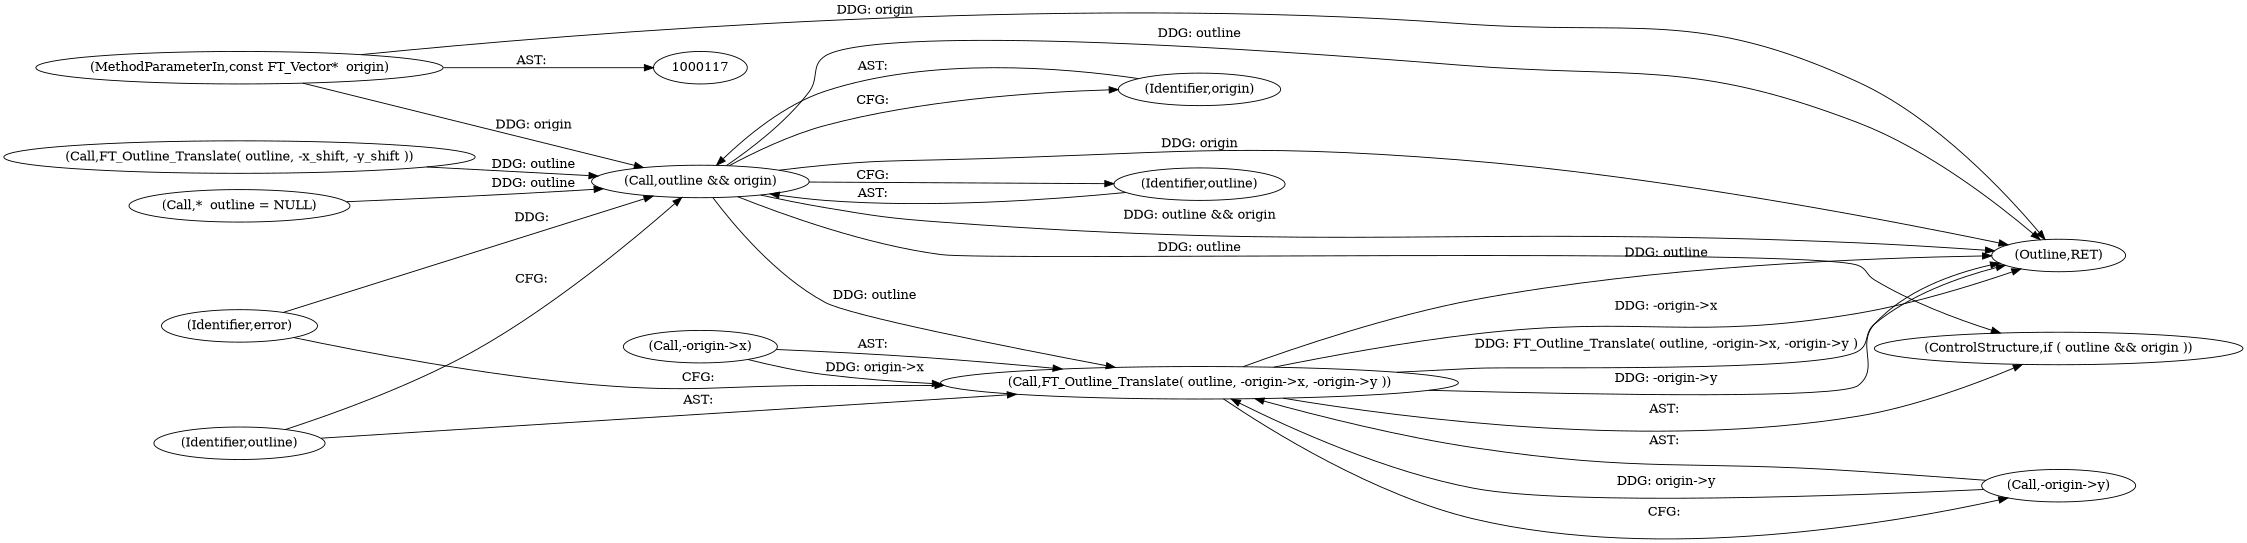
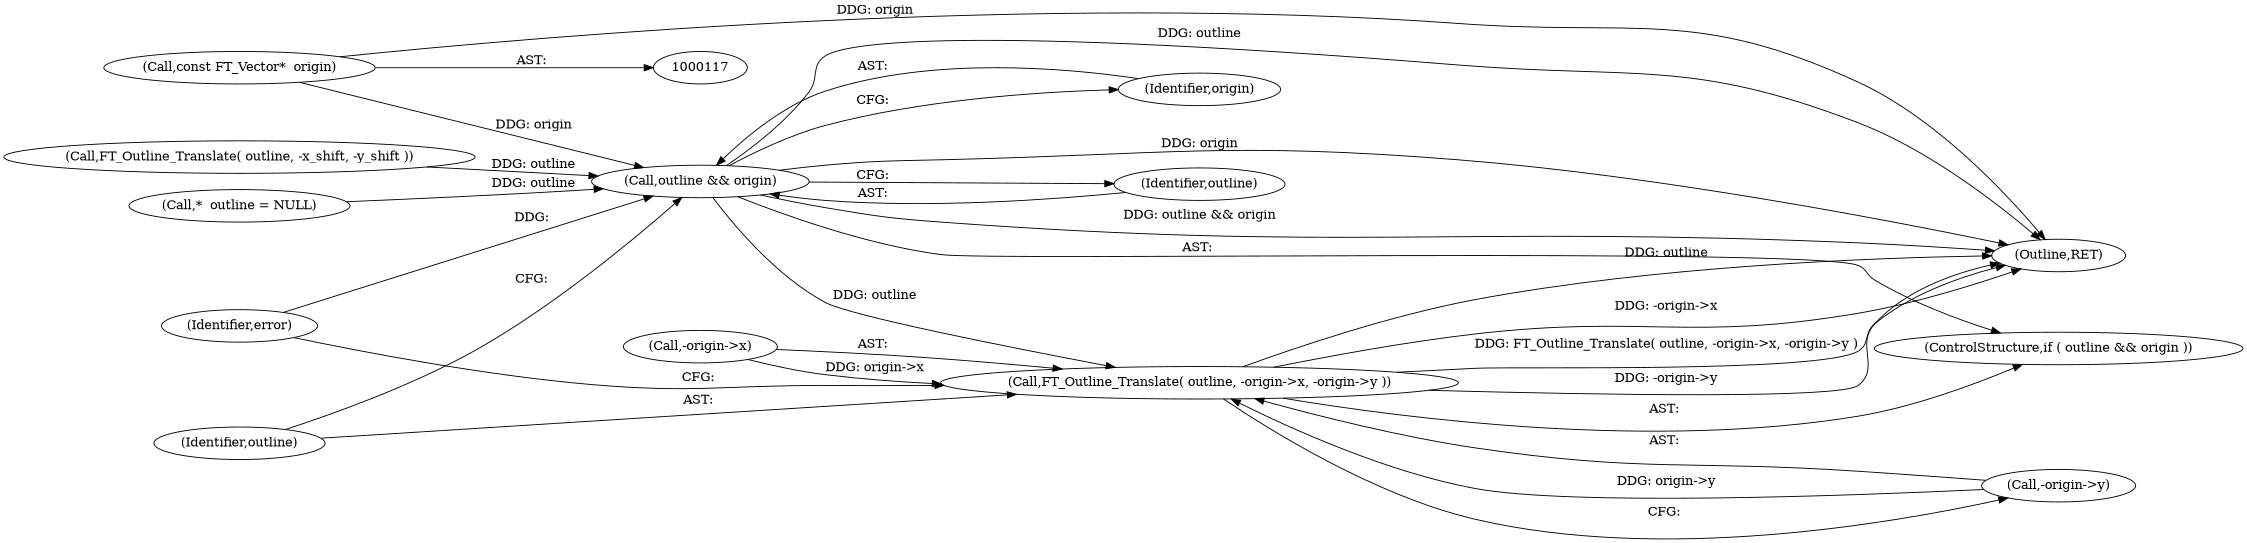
node "(MethodParameterIn,const FT_Vector*  origin)": label "(MethodParameterIn,const FT_Vector*  origin)" -> "(Call,const FT_Vector*  origin)"
edge "(Call,outline && origin)" -> "(ControlStructure,if ( outline && origin ))": label "DDG: outline" -> "AST: "
